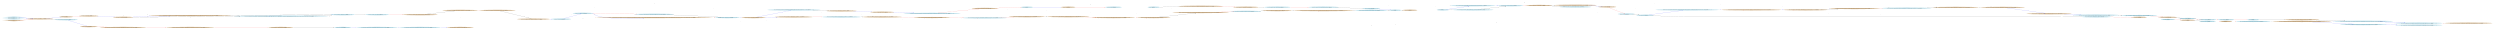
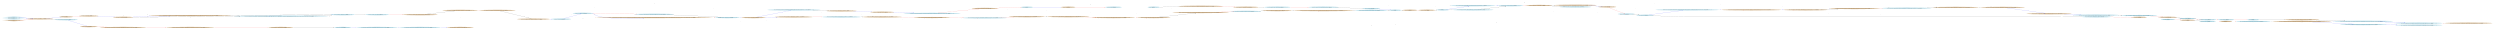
node "supervisor.runInternal()@@@35@@@['1', '1', '1']": added
